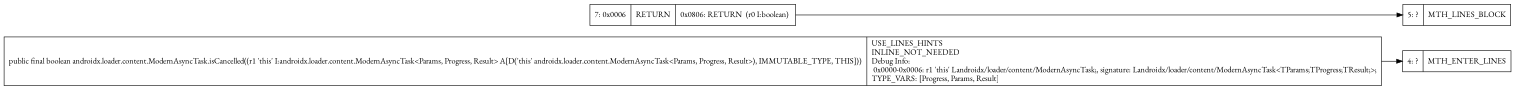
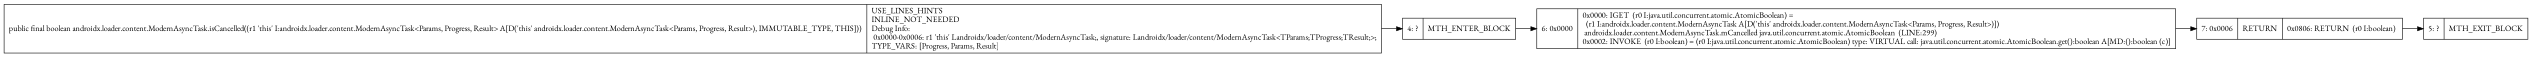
node "5: ?": text "MTH_LINES_BLOCK" -> "MTH_EXIT_BLOCK"
node "6: 0x0000": added
node "4: ?": text "MTH_ENTER_LINES" -> "MTH_ENTER_BLOCK"
